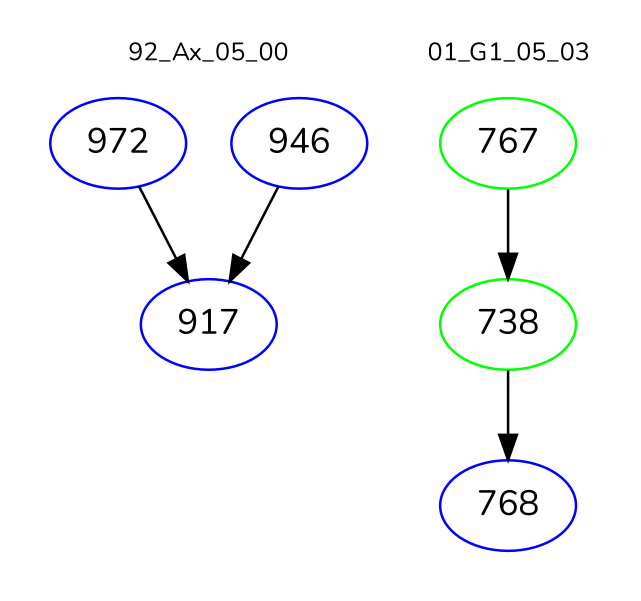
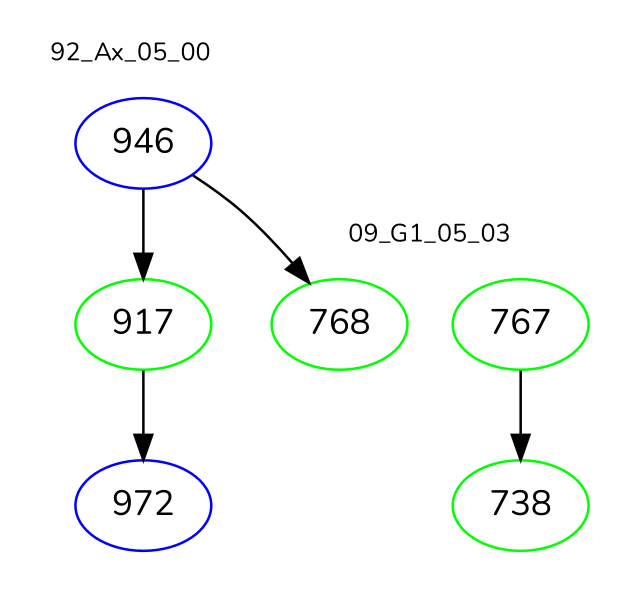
cluster "01_G1_05_03": label "01_G1_05_03" -> "09_G1_05_03"
edge "972" -> "917": reversed
node "917": color blue -> green
edge "738" -> "768": now "946" -> "768"
node "768": color blue -> green
